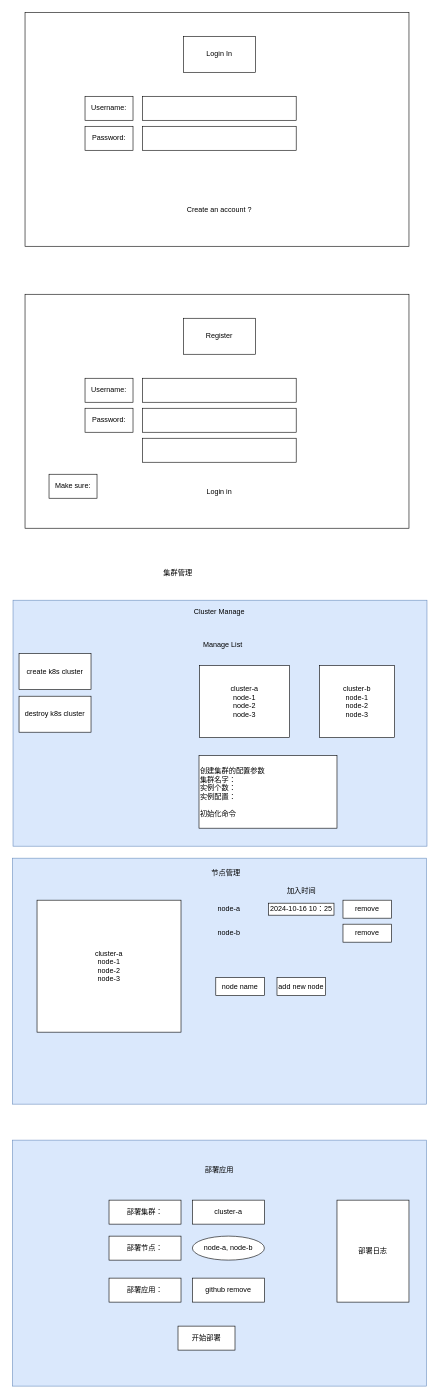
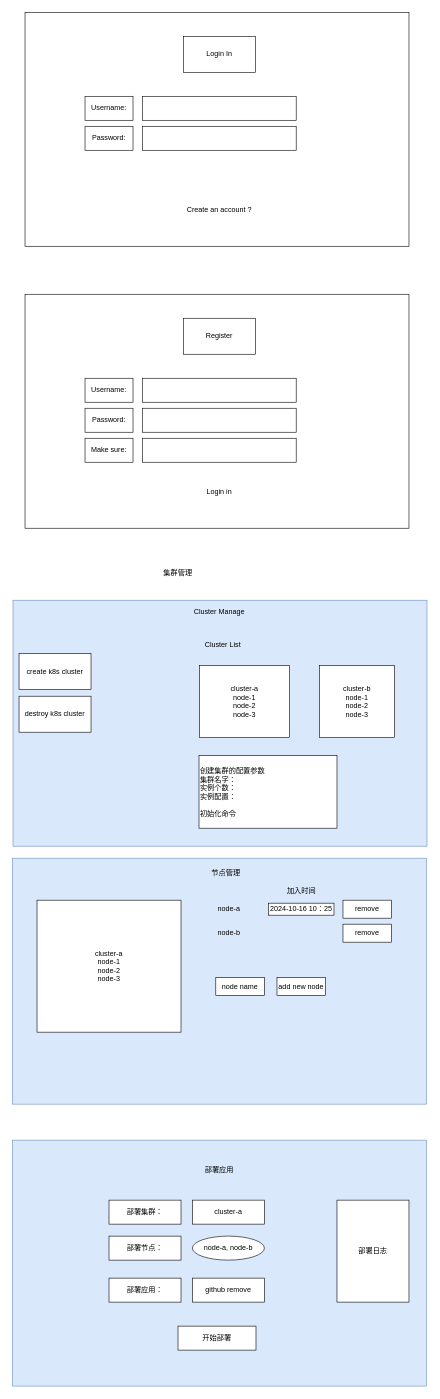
node "Make sure:": moved (73, 486) -> (109, 450)
node "Manage List": label "Manage List" -> "Cluster List"
node "开始部署": size 57x24 -> 78x24
